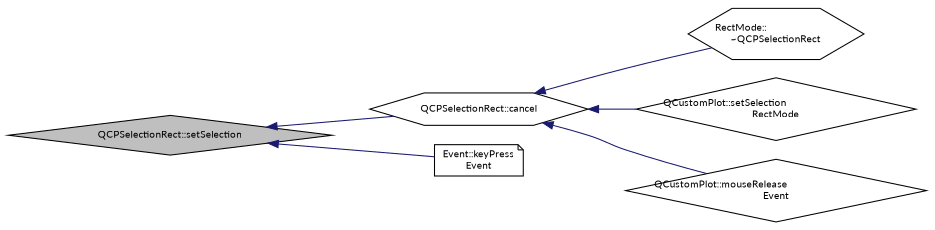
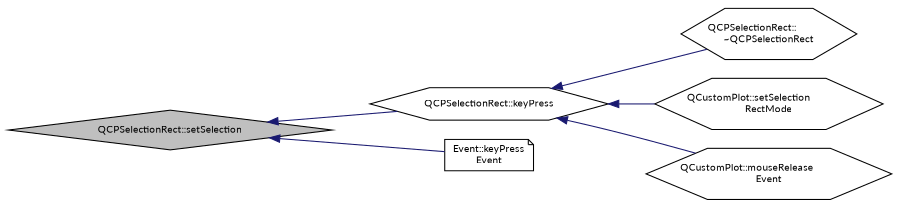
node "RectMode:: ~QCPSelectionRect": label "RectMode:: ~QCPSelectionRect" -> "QCPSelectionRect:: ~QCPSelectionRect"
node "QCPSelectionRect::cancel": label "QCPSelectionRect::cancel" -> "QCPSelectionRect::keyPress"
node "QCustomPlot::setSelection RectMode": shape diamond -> hexagon
node "QCustomPlot::mouseRelease Event": shape diamond -> hexagon
